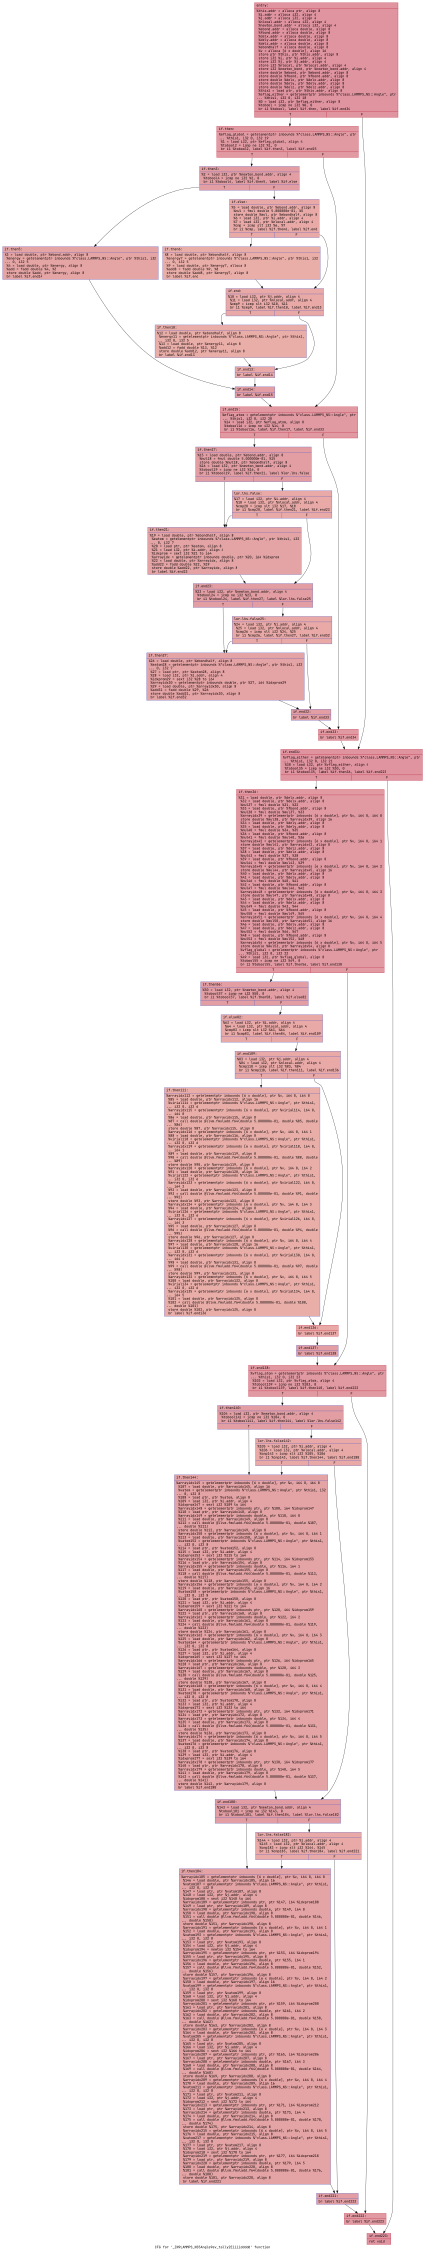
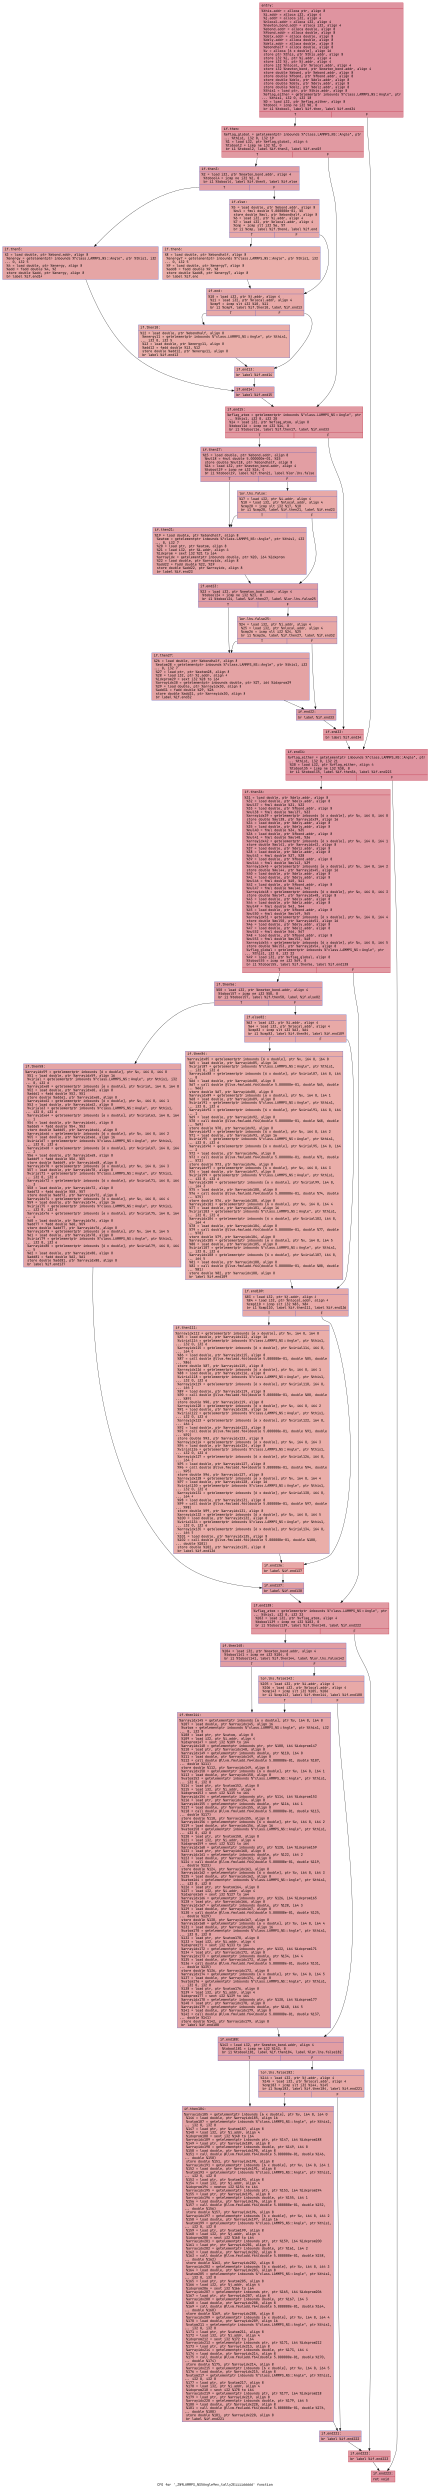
node "if.then6:": text "%9 = load double, ptr %energy7, alloca 8" -> "%9 = load double, ptr %energy7, align 8"
node "if.then58:": added
node "if.then84:": added
